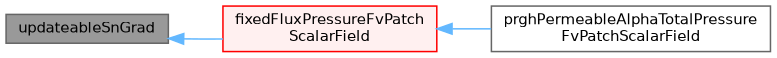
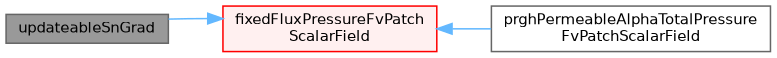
edge "fixedFluxPressureFvPatch ScalarField" -> "updateableSnGrad": reversed
